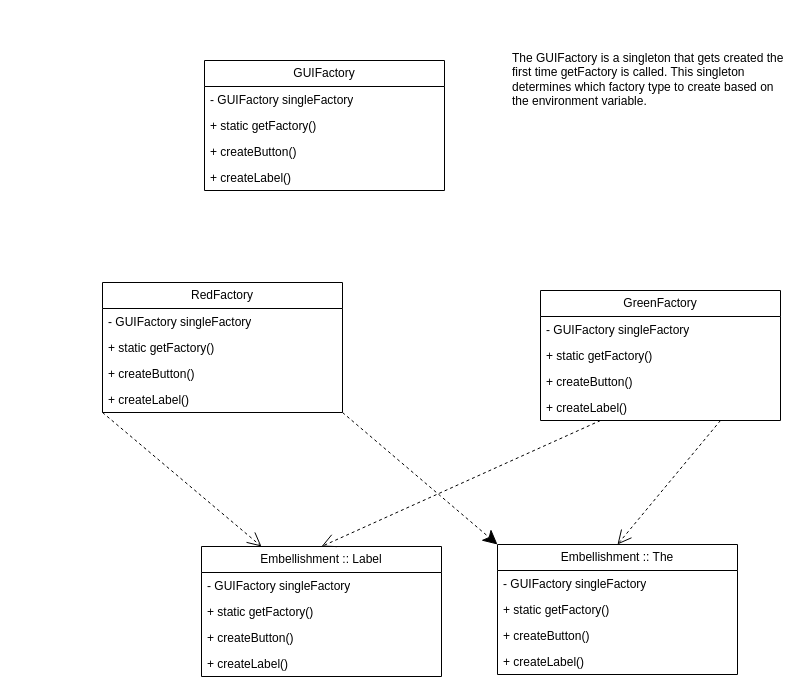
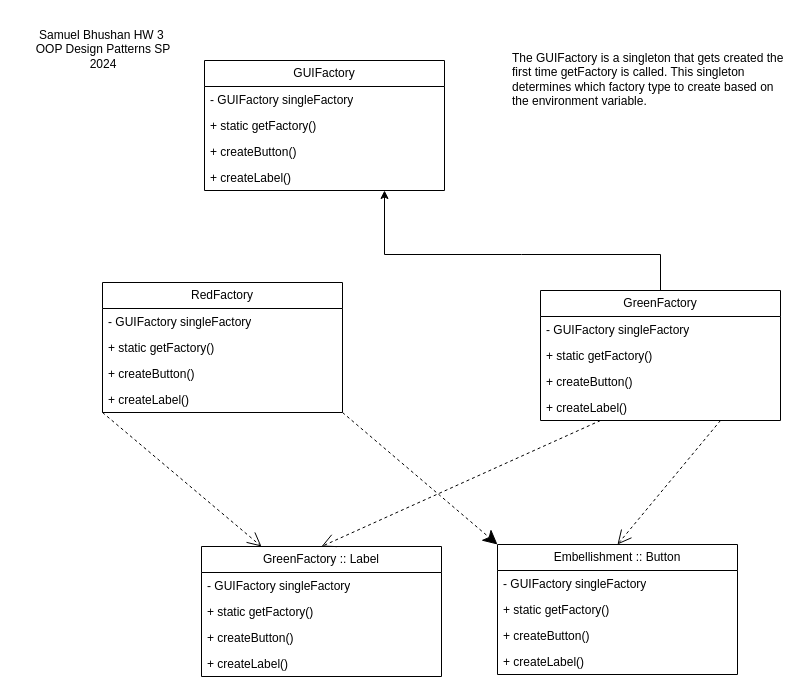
node "Samuel Bhushan HW 3 OOP Design Patterns SP 2024": added
edge "GreenFactory" -> "GUIFactory": added
node "Embellishment :: The": label "Embellishment :: The" -> "Embellishment :: Button"
node "Embellishment :: Label": label "Embellishment :: Label" -> "GreenFactory :: Label"
